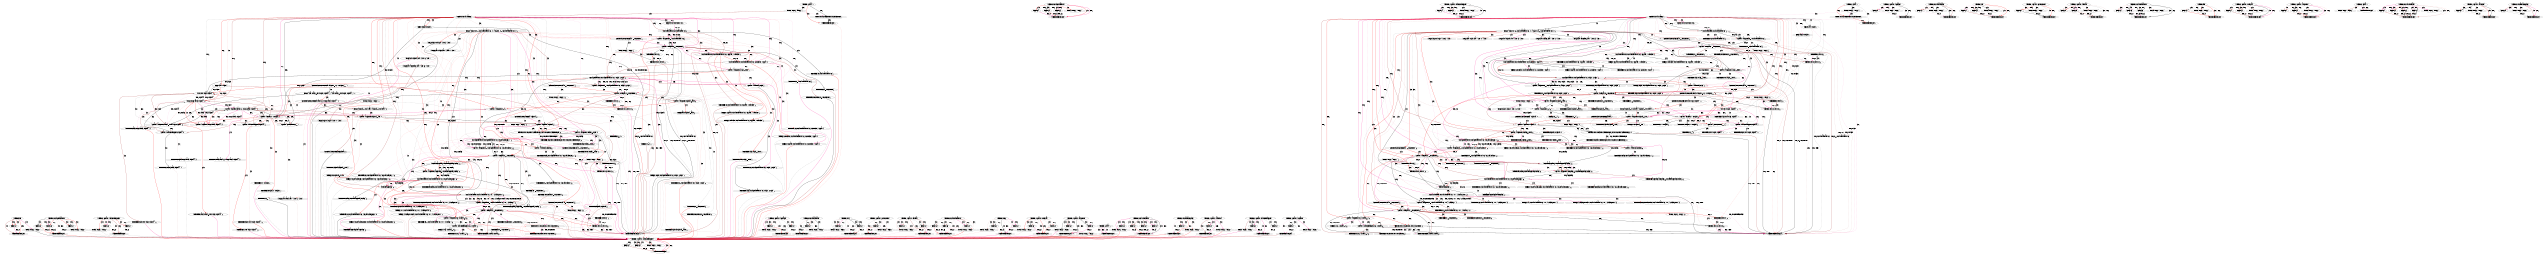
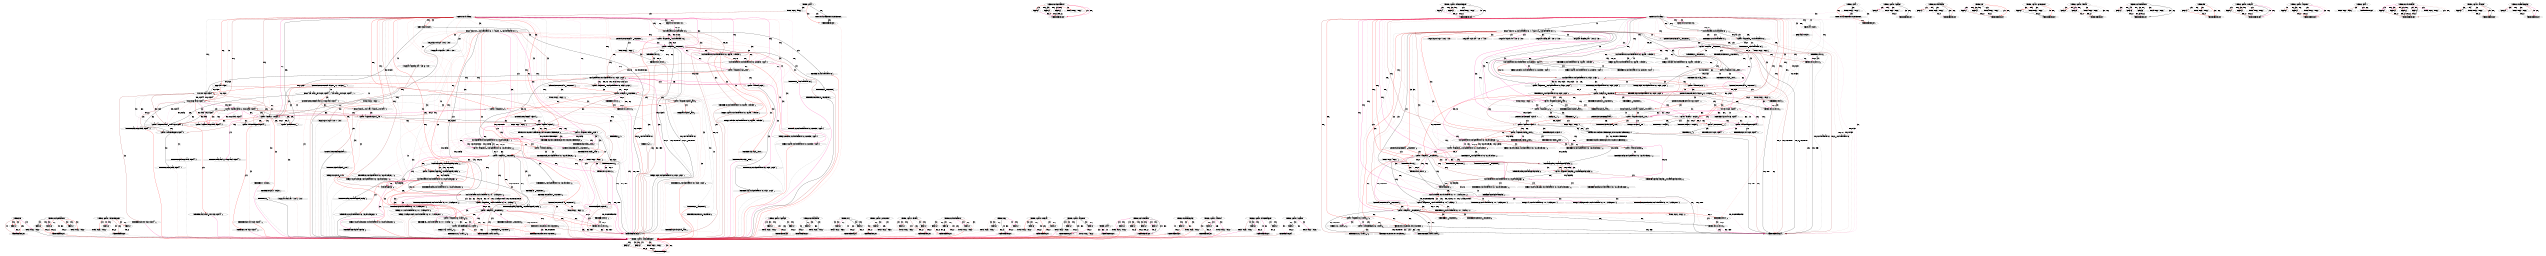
node "<(LOCAL,bool origin_ok: bool)<SUB>16</SUB>>": removed
node "<(LOCAL,int32_t x: int32_t)<SUB>16</SUB>>": removed
edge "(strcmp,strcmp(match, origins[x]))" -> "(IDENTIFIER,match,strcmp(match, origins[x]))": label "AST: " -> "DDG: p2"
edge "(<operator>.logicalNot,!strcmp(match, origins[x]))" -> "(strcmp,strcmp(match, origins[x]))": removed, label "AST:"
